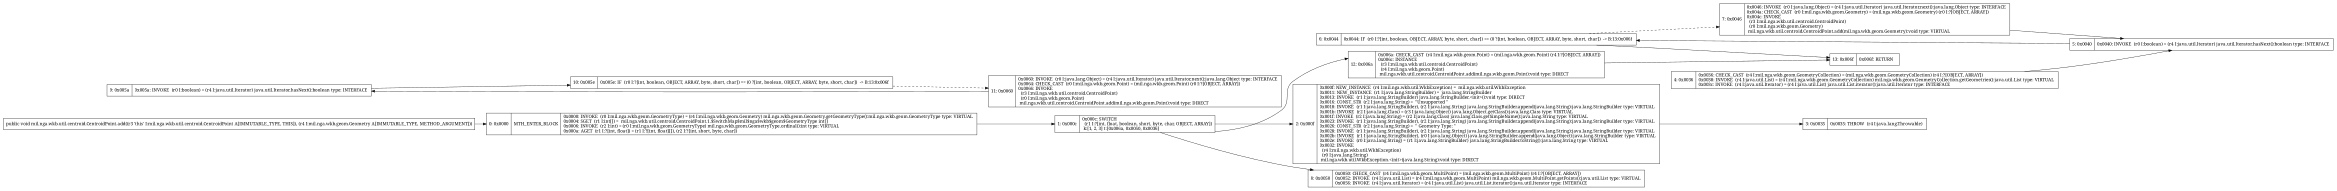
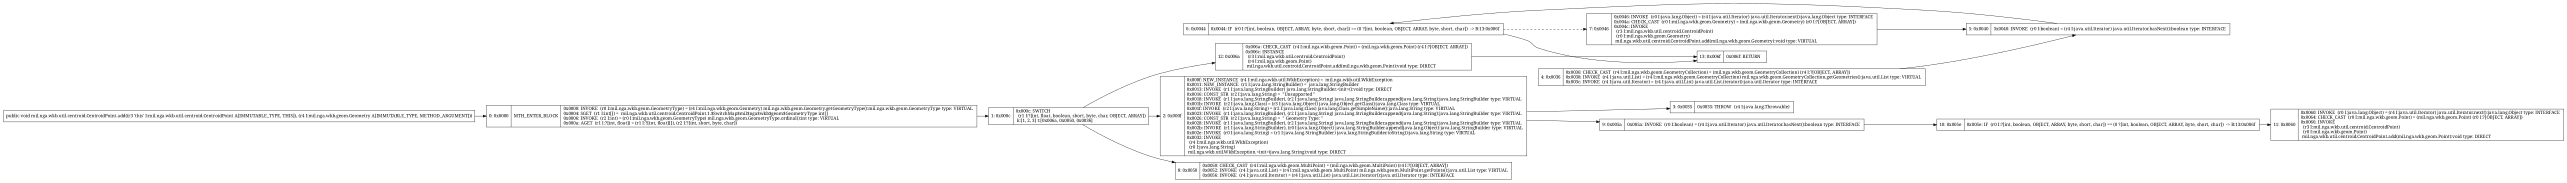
edge "10: 0x005e" -> "11: 0x0060": style dashed -> solid
edge "11: 0x0060" -> "9: 0x005a": now "2: 0x000f" -> "9: 0x005a"
